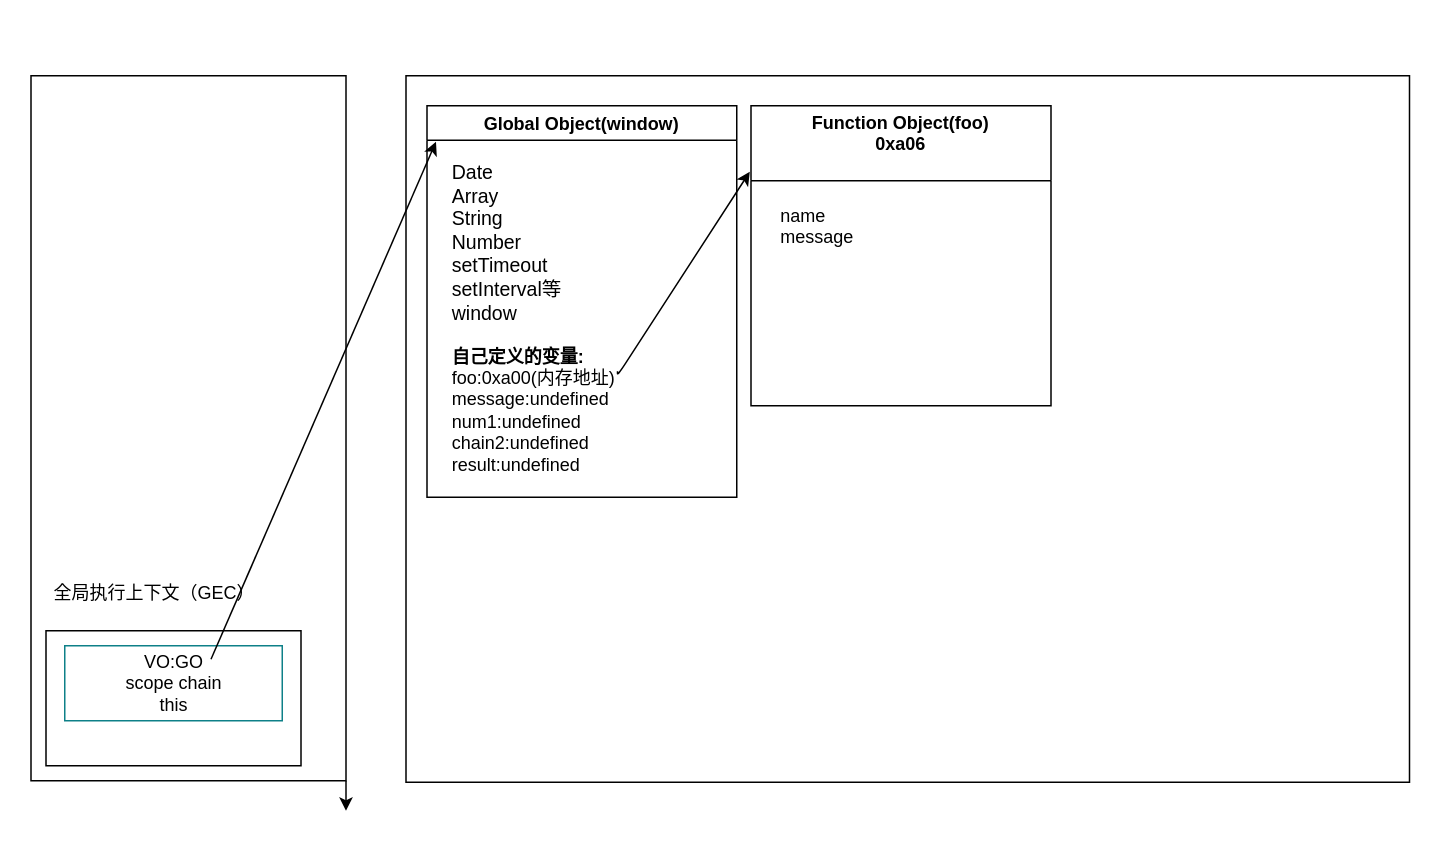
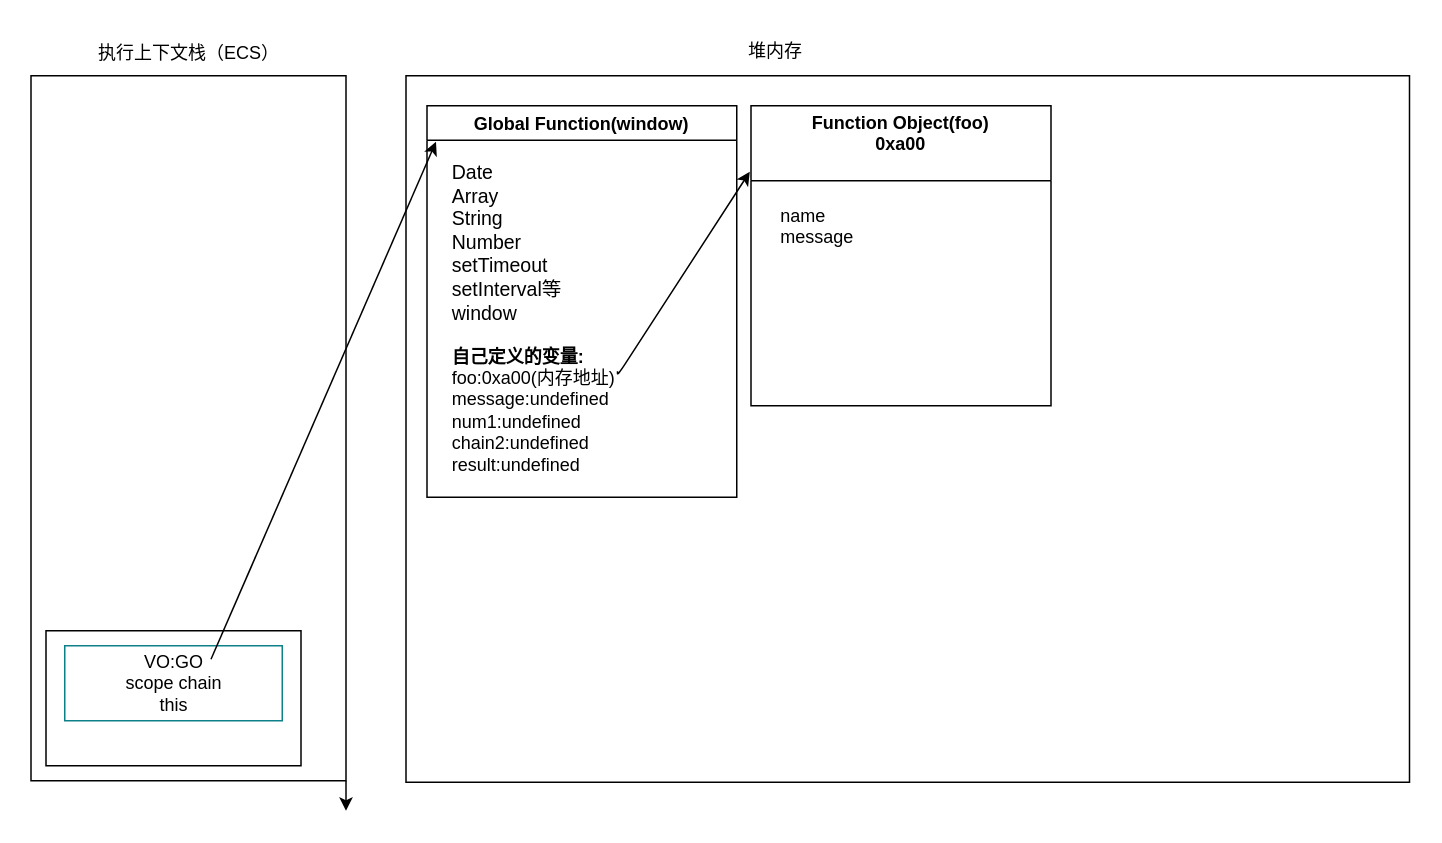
node "堆内存": added
node "执行上下文栈（ECS）": added
node "Function Object(foo) 0xa06": label "Function Object(foo) 0xa06" -> "Function Object(foo) 0xa00"
node "Global Object(window)": label "Global Object(window)" -> "Global Function(window)"
node "全局执行上下文（GEC）": removed
